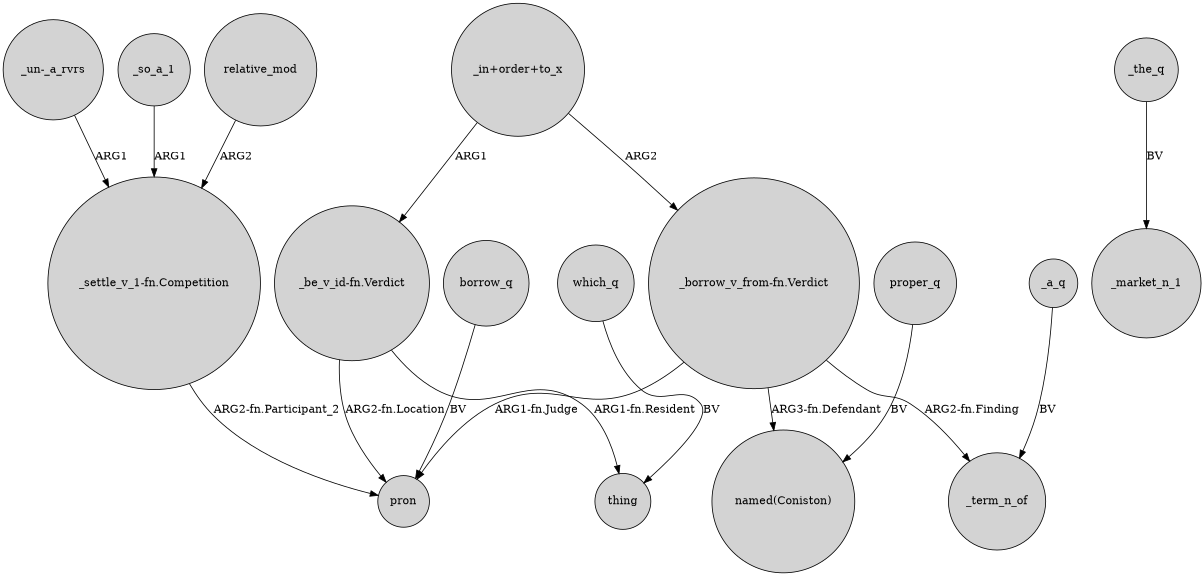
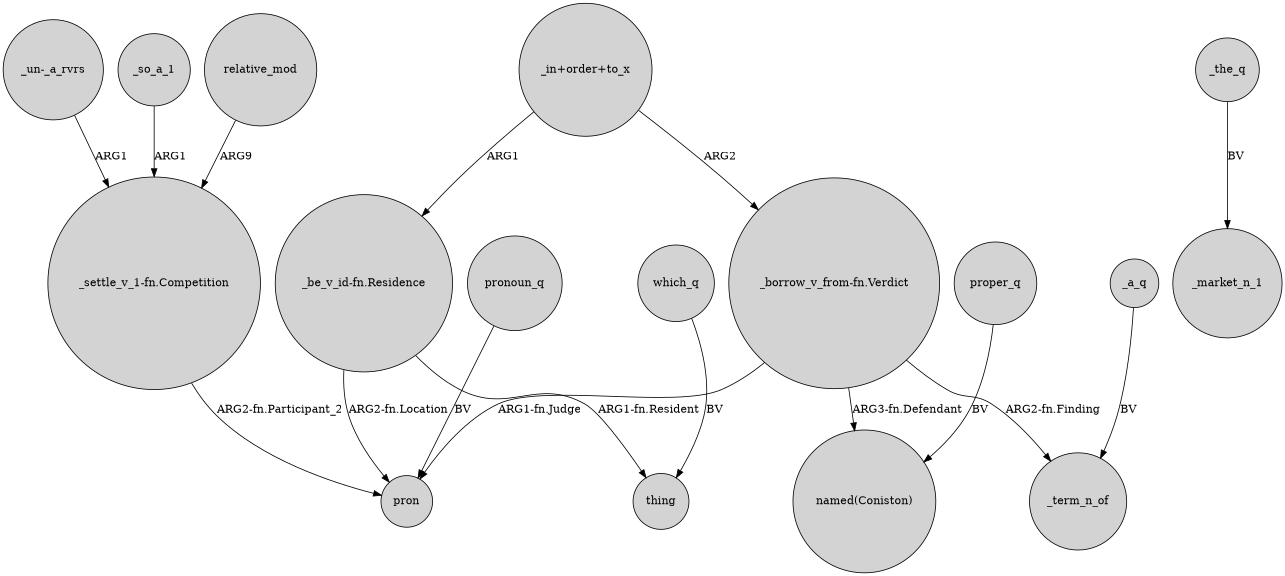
edge "relative_mod" -> "_settle_v_1-fn.Competition": label "ARG2" -> "ARG9"
node "_be_v_id-fn.Verdict": label "_be_v_id-fn.Verdict" -> "_be_v_id-fn.Residence"
node "borrow_q": label "borrow_q" -> "pronoun_q"
